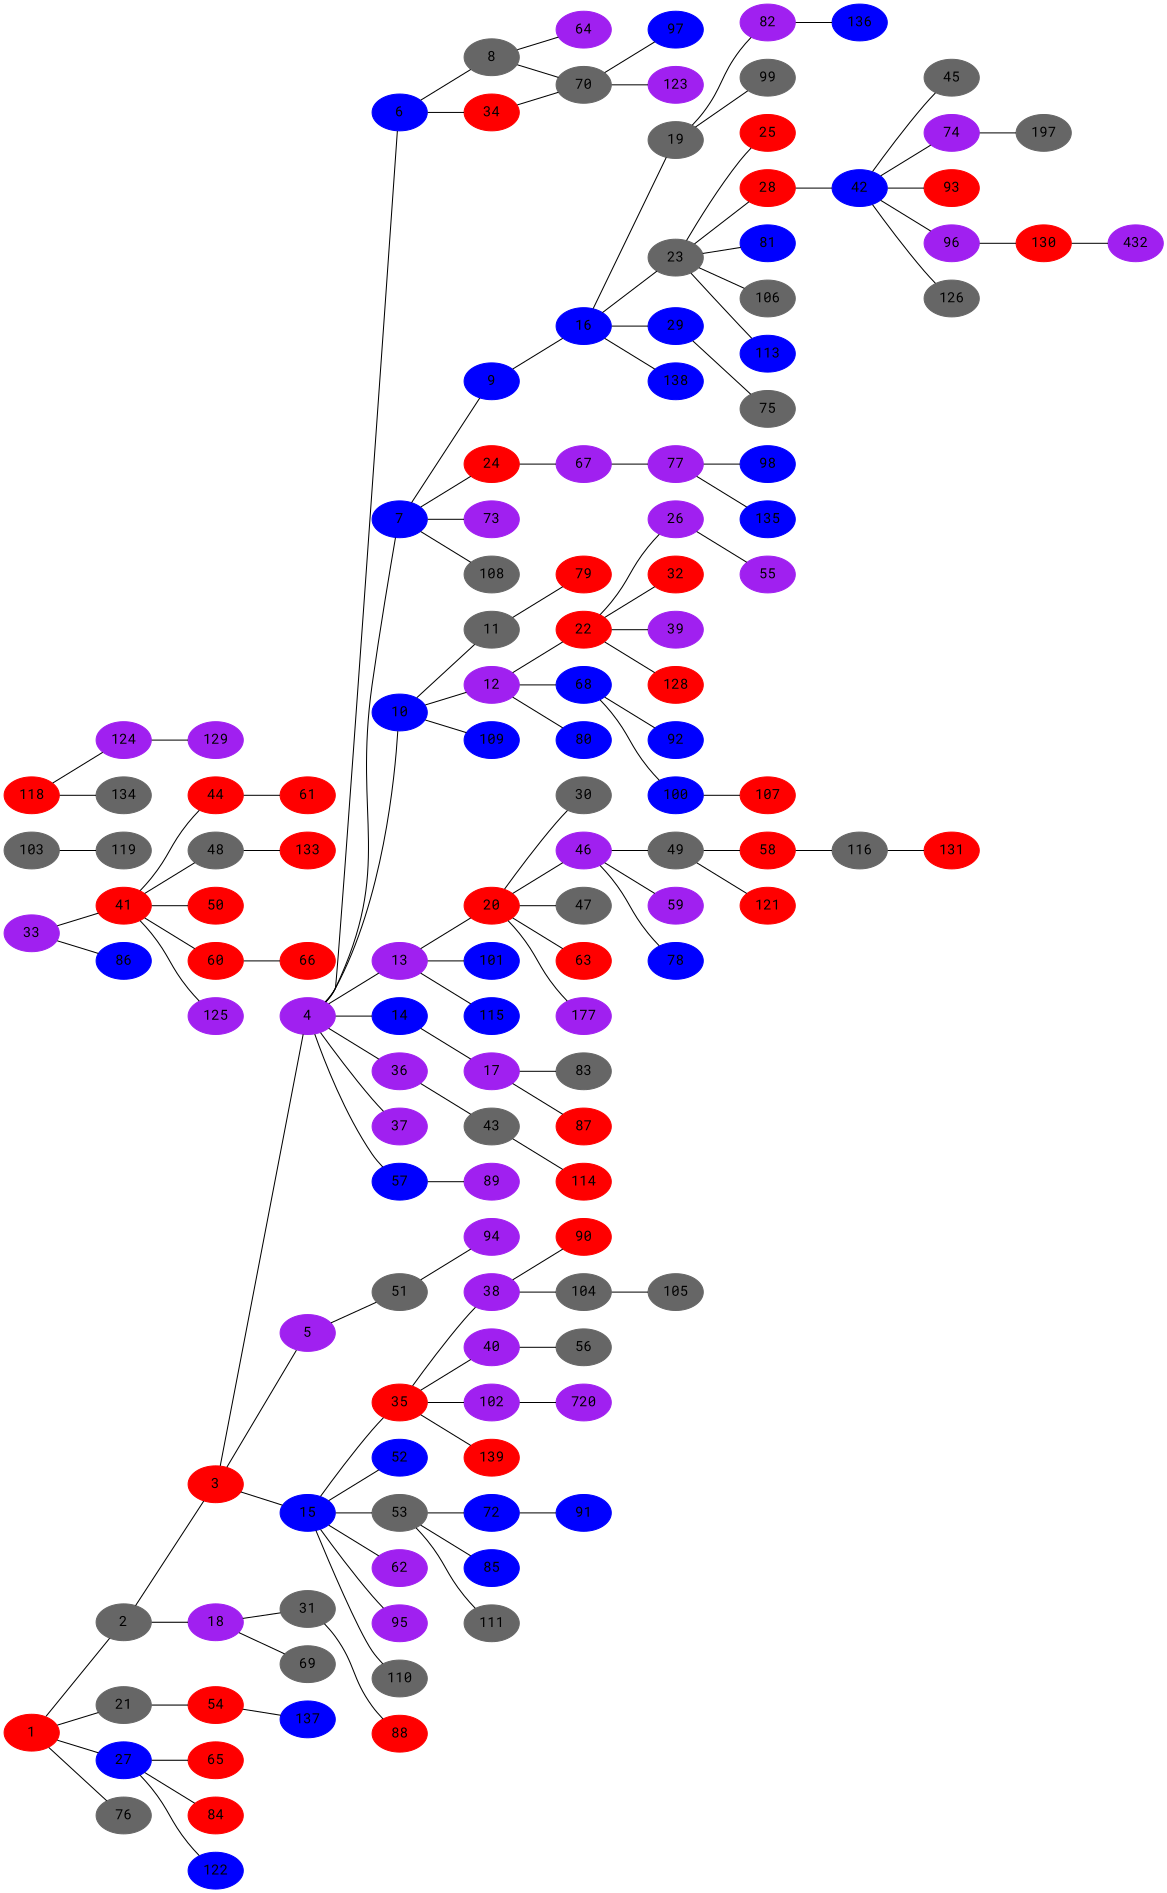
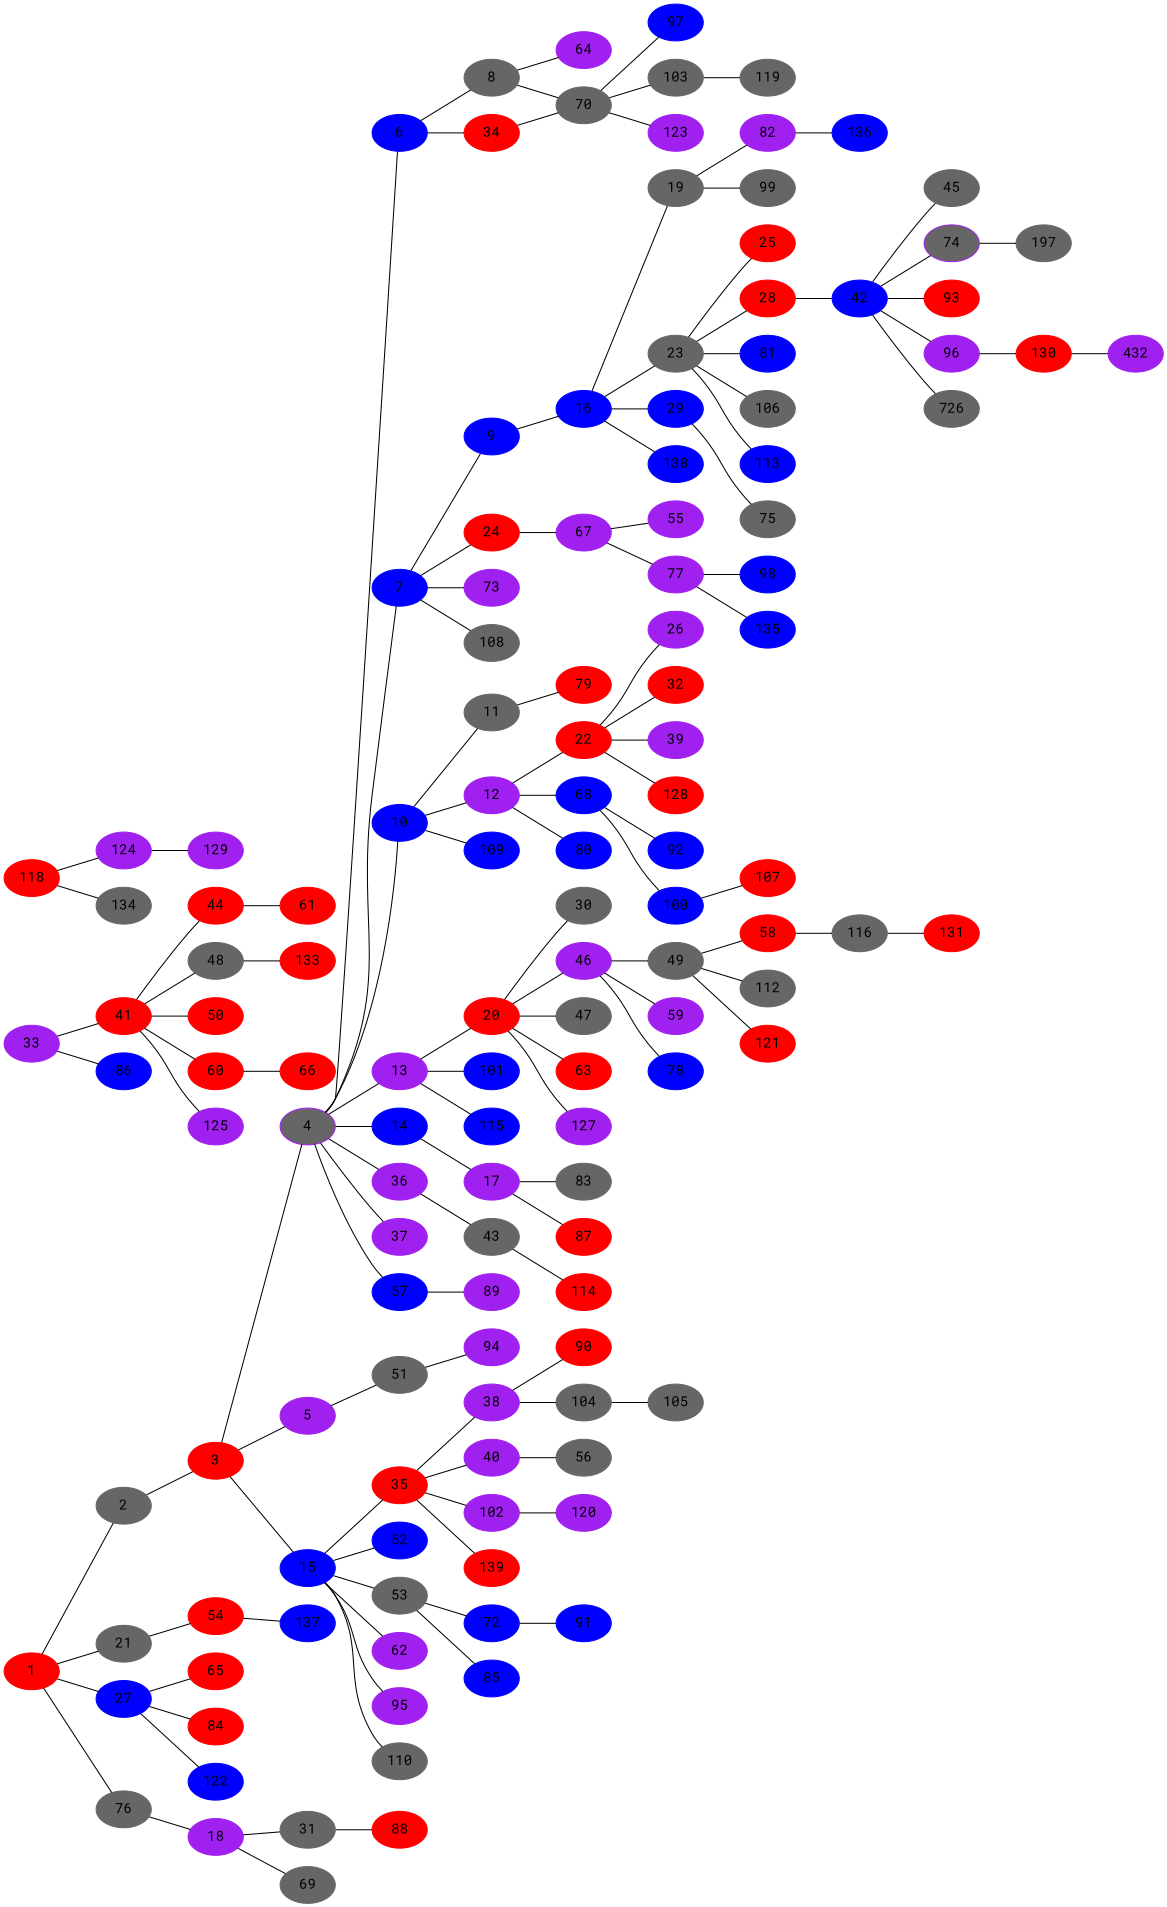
edge "103" -- "70": added
node "74": fillcolor purple -> gray40
node "126": label "126" -> "726"
edge "26" -- "55": now "67" -- "55"
node "112": added
node "4": fillcolor purple -> gray40
node "177": label "177" -> "127"
node "720": label "720" -> "120"
edge "2" -- "18": now "76" -- "18"
node "111": removed
